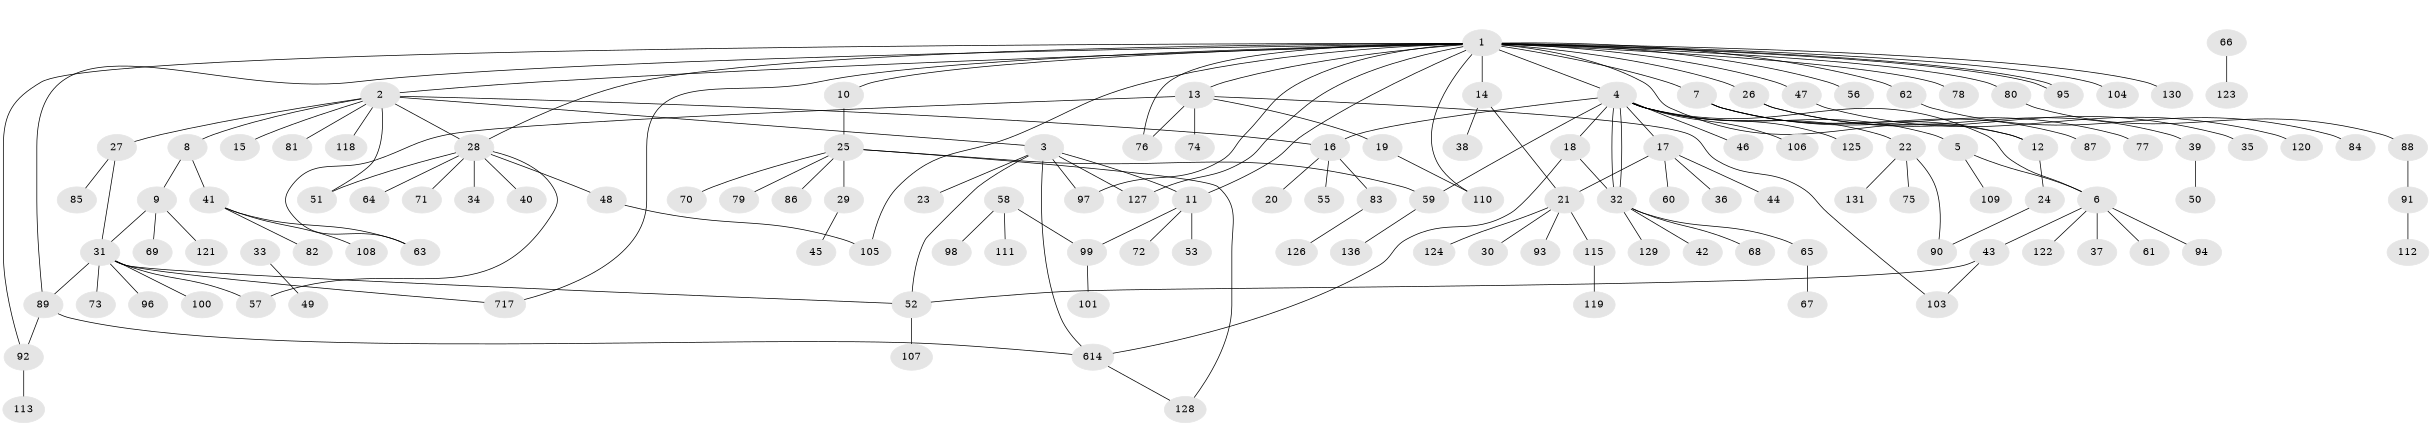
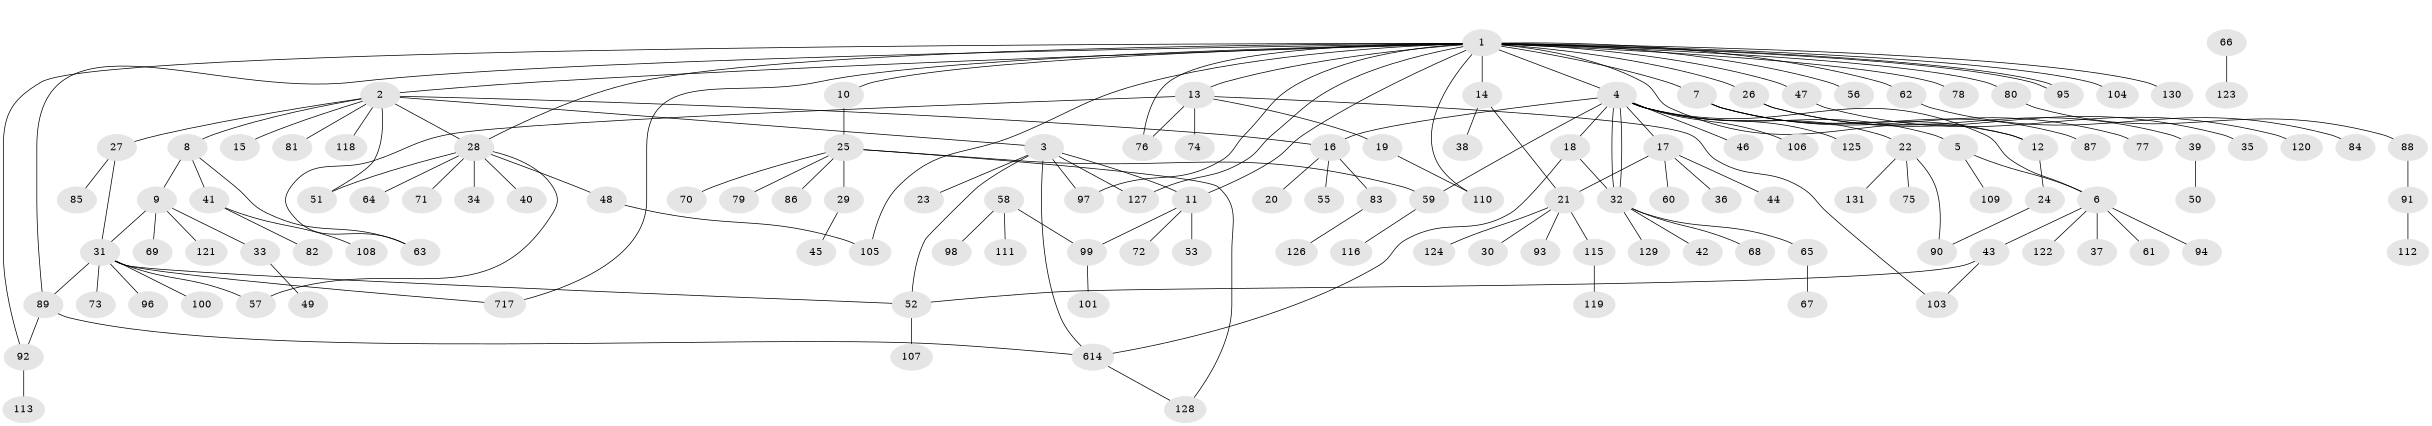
edge "41" -- "63": now "8" -- "63"
edge "9" -- "33": added
node "136": label "136" -> "116"
